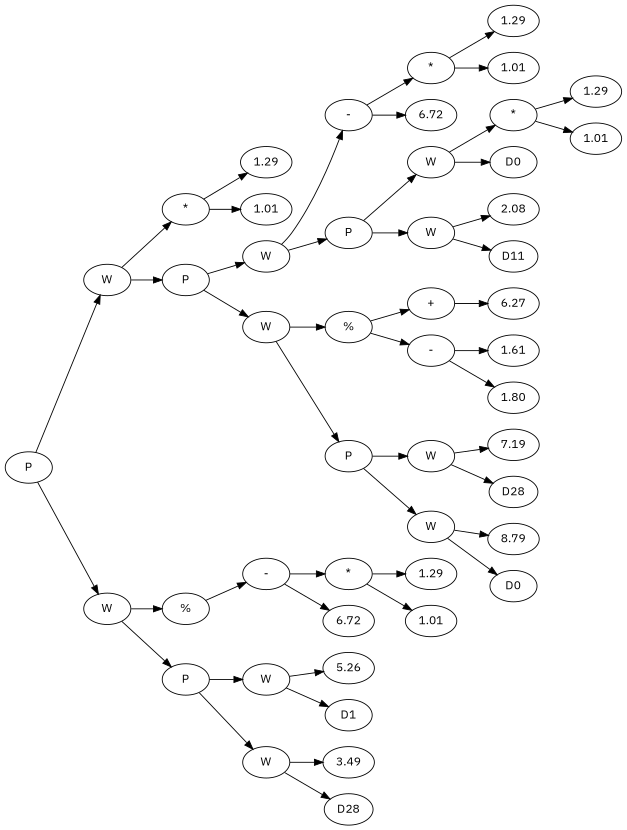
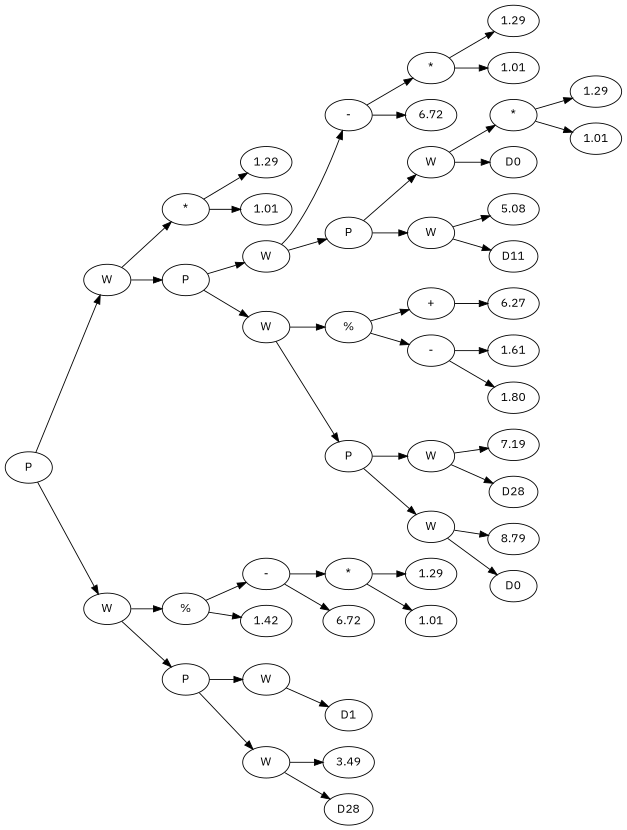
node "2.08": label "2.08" -> "5.08"
node "1.42": added
node "5.26": removed
